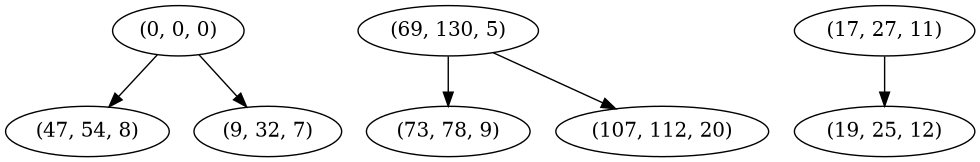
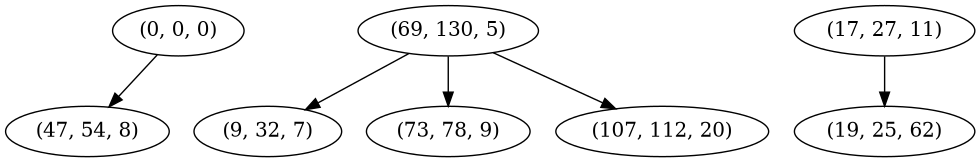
edge "(0, 0, 0)" -> "(9, 32, 7)": now "(69, 130, 5)" -> "(9, 32, 7)"
node "(19, 25, 12)": label "(19, 25, 12)" -> "(19, 25, 62)"
